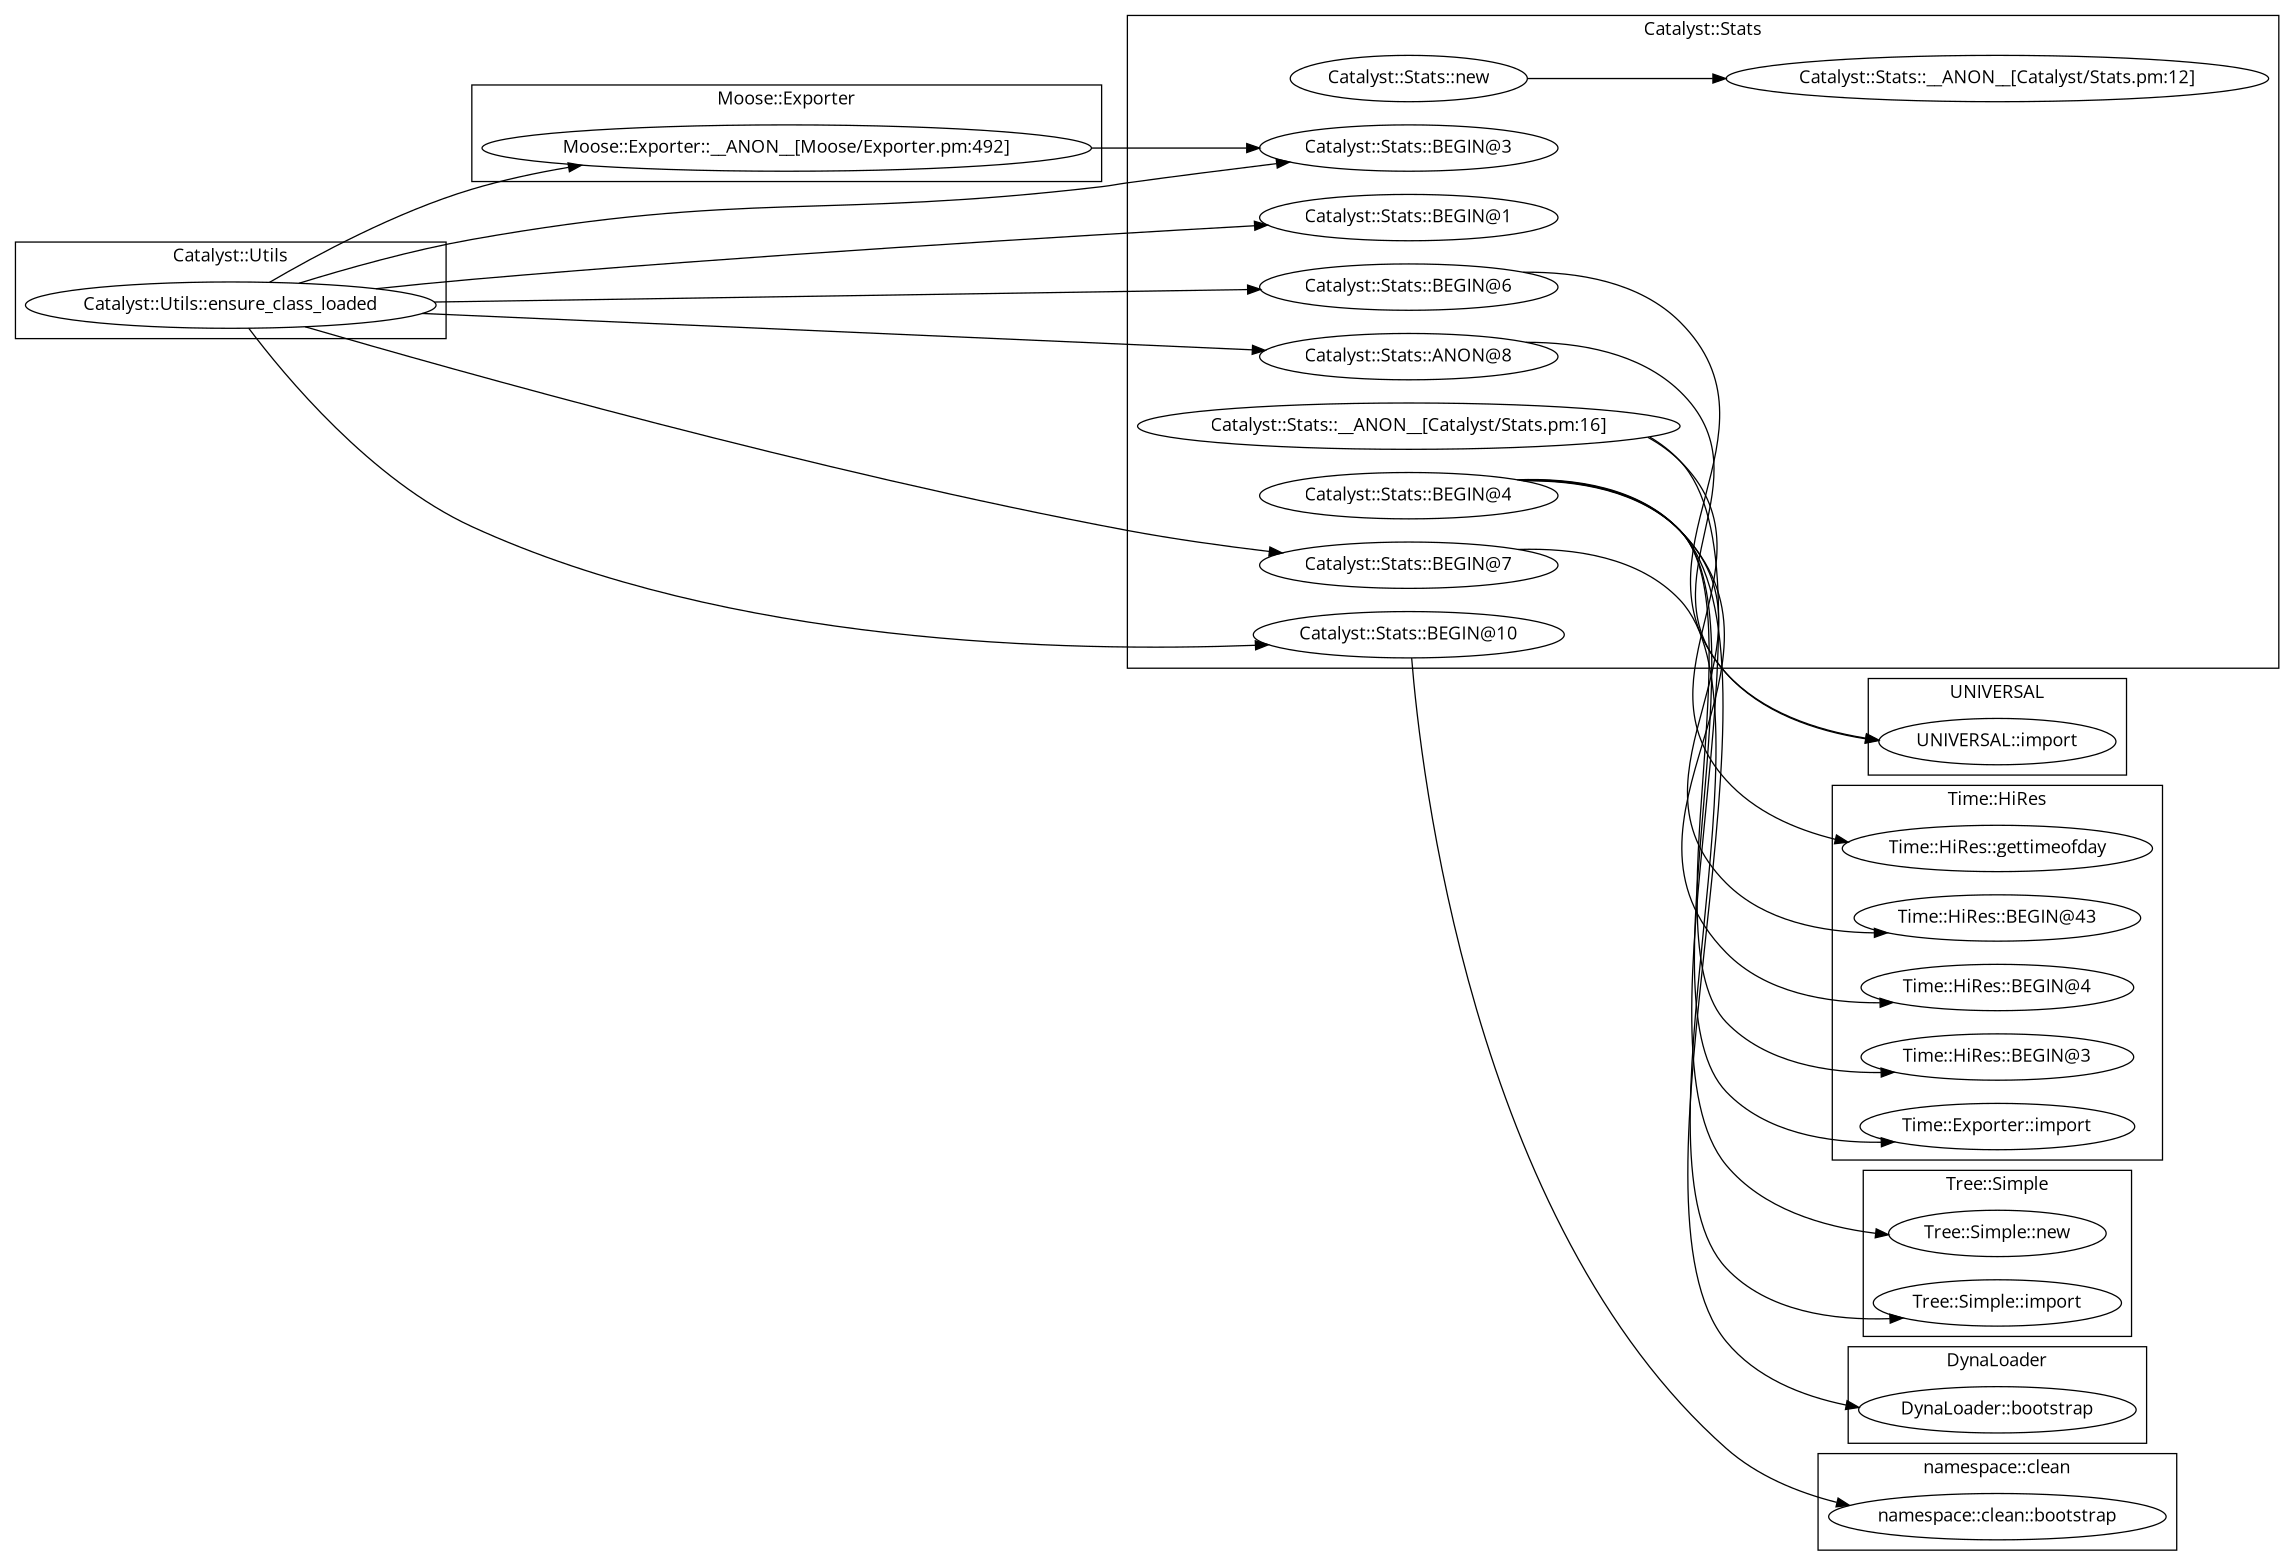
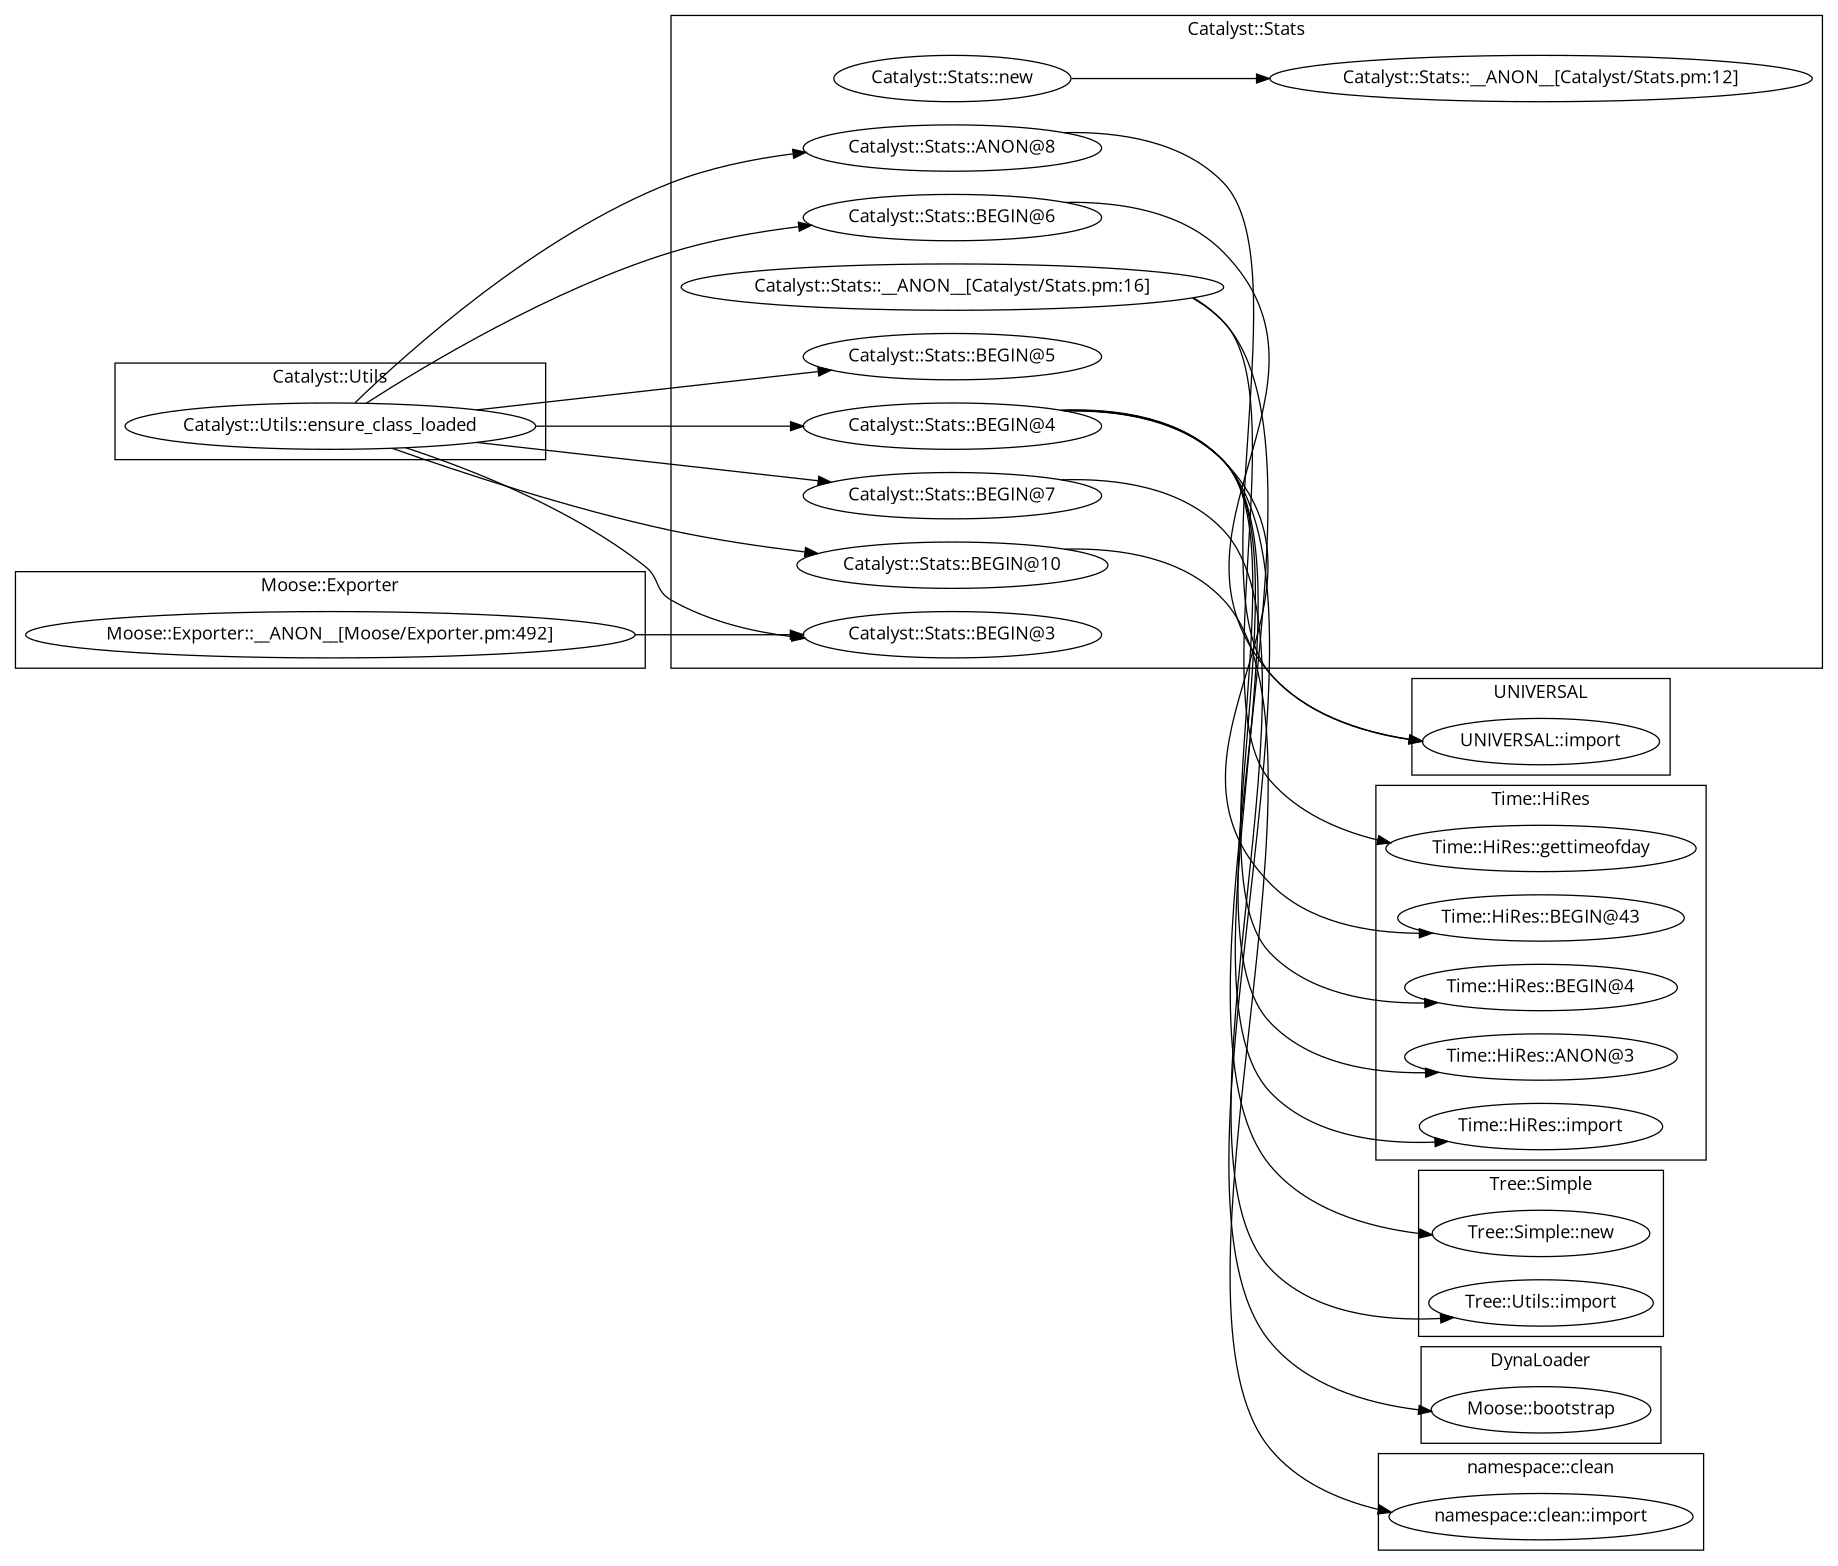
edge "Catalyst::Utils::ensure_class_loaded" -> "Moose::Exporter::__ANON__[Moose/Exporter.pm:492]": now "Catalyst::Utils::ensure_class_loaded" -> "Catalyst::Stats::BEGIN@4"
node "Catalyst::Stats::BEGIN@1": label "Catalyst::Stats::BEGIN@1" -> "Catalyst::Stats::BEGIN@5"
node "Time::HiRes::BEGIN@3": label "Time::HiRes::BEGIN@3" -> "Time::HiRes::ANON@3"
node "Time::Exporter::import": label "Time::Exporter::import" -> "Time::HiRes::import"
node "Tree::Simple::import": label "Tree::Simple::import" -> "Tree::Utils::import"
node "DynaLoader::bootstrap": label "DynaLoader::bootstrap" -> "Moose::bootstrap"
node "namespace::clean::bootstrap": label "namespace::clean::bootstrap" -> "namespace::clean::import"
